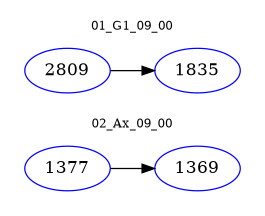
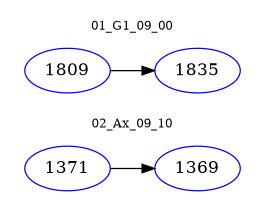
node "2809": label "2809" -> "1809"
cluster "02_Ax_09_00": label "02_Ax_09_00" -> "02_Ax_09_10"
node "1377": label "1377" -> "1371"
